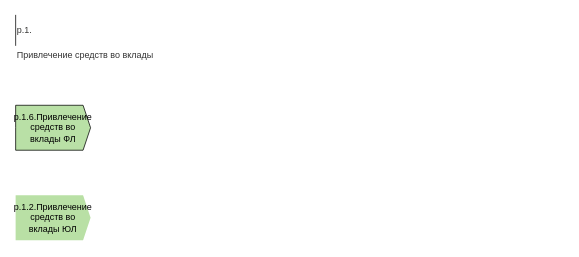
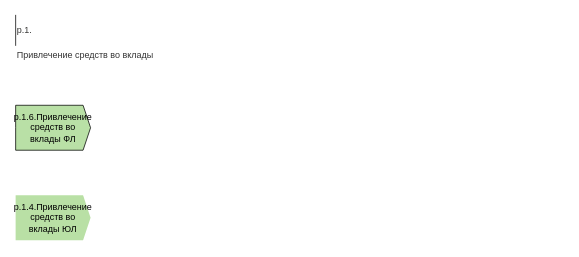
node "р.1.2.Привлечение средств во вклады ЮЛ": label "р.1.2.Привлечение средств во вклады ЮЛ" -> "р.1.4.Привлечение средств во вклады ЮЛ"
